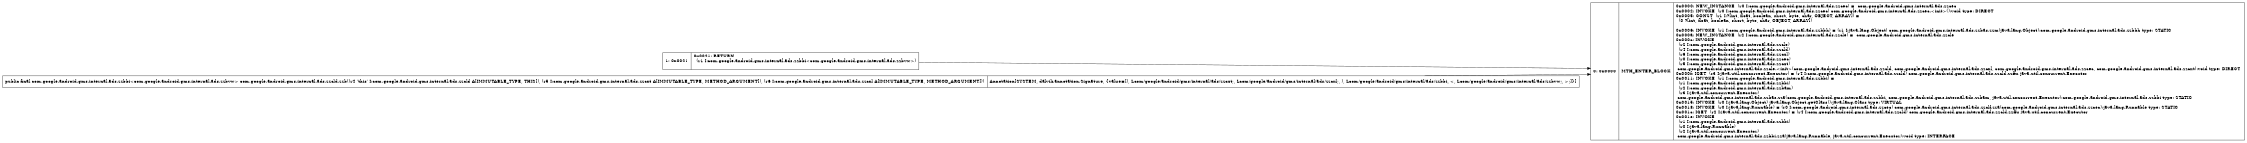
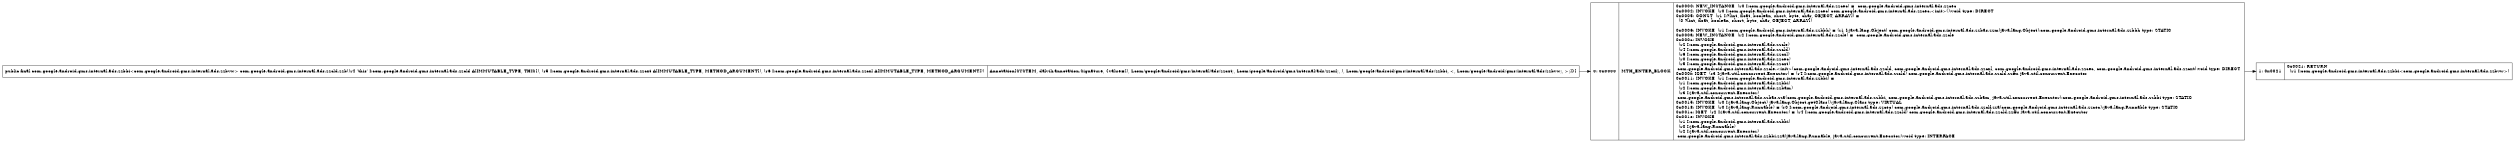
edge "1: 0x0021" -> "0: 0x0000": reversed
